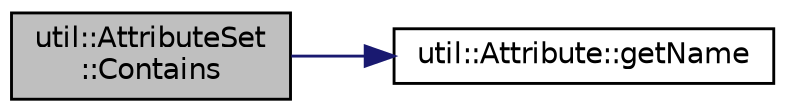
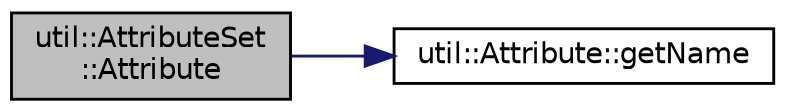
node "util::AttributeSet ::Contains": label "util::AttributeSet ::Contains" -> "util::AttributeSet ::Attribute"
